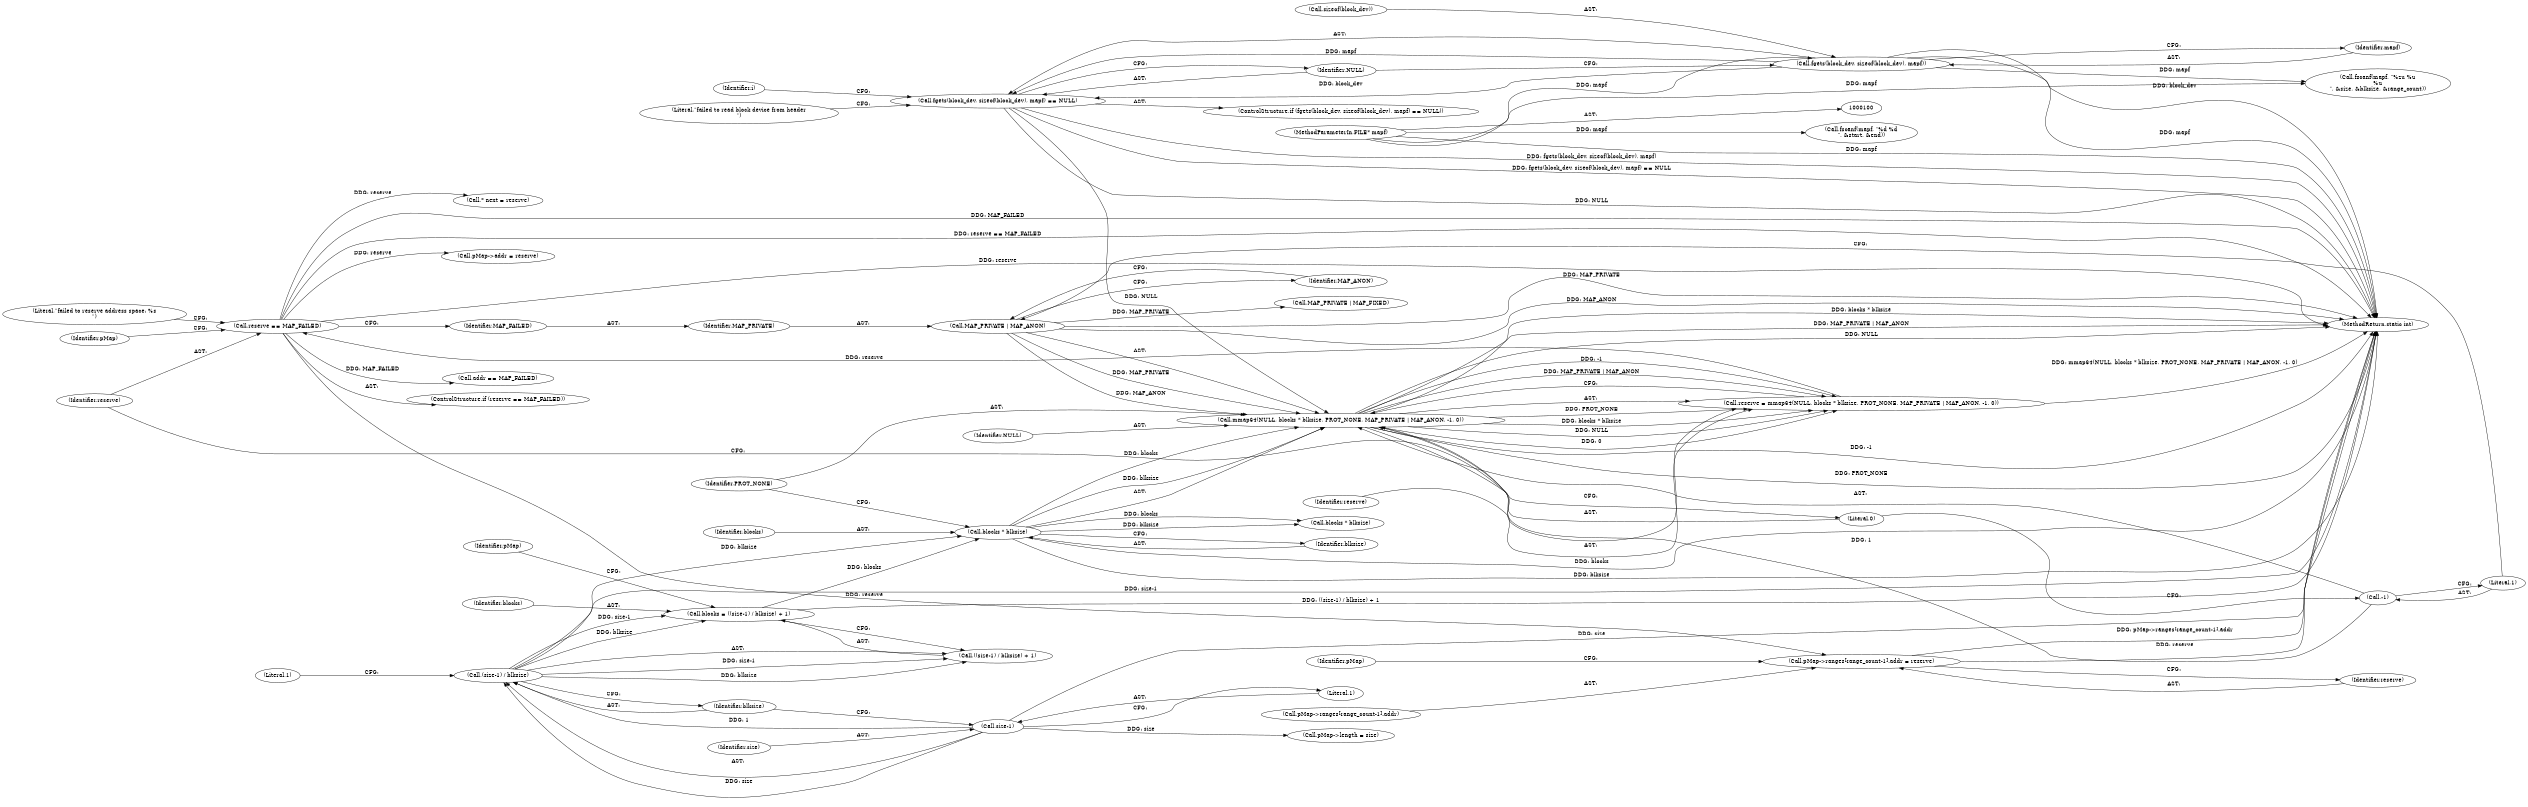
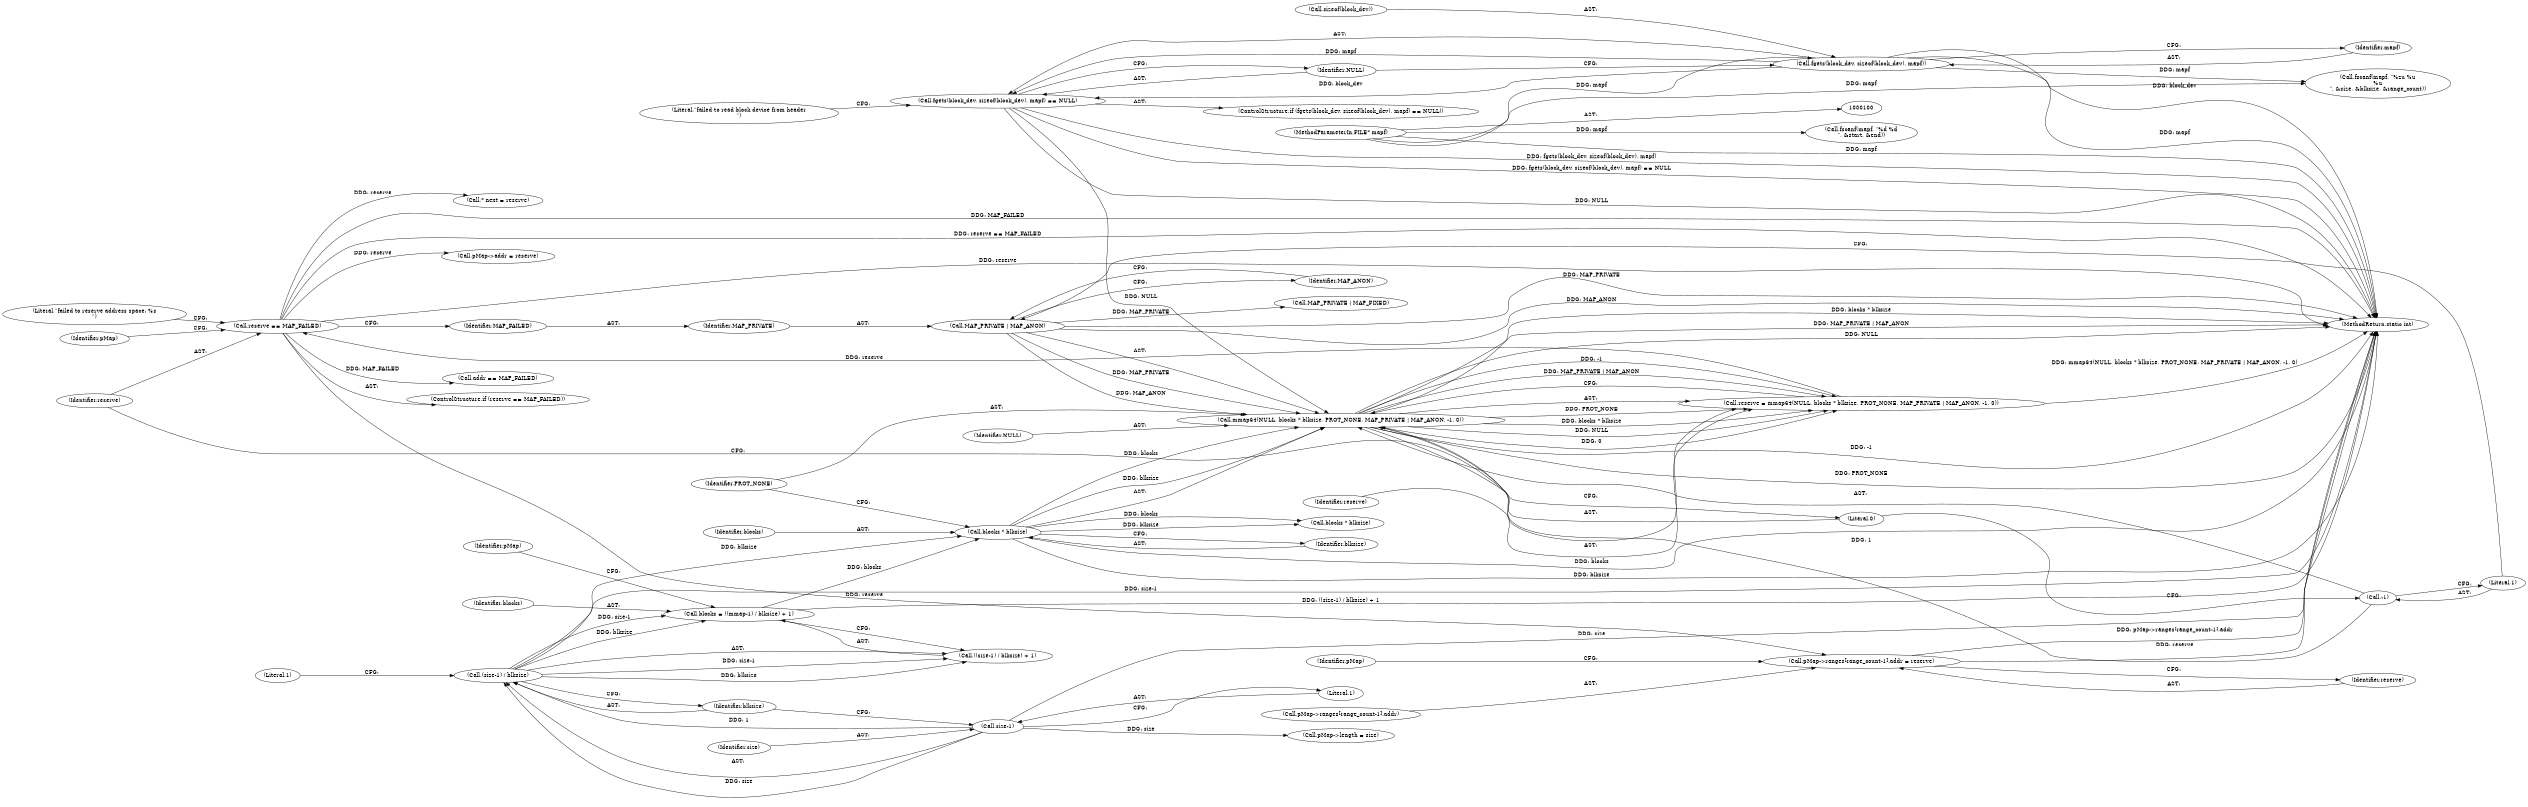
node "(Identifier,i)": removed
node "(Call,blocks = ((size-1) / blksize) + 1)": label "(Call,blocks = ((size-1) / blksize) + 1)" -> "(Call,blocks = ((mmap-1) / blksize) + 1)"
